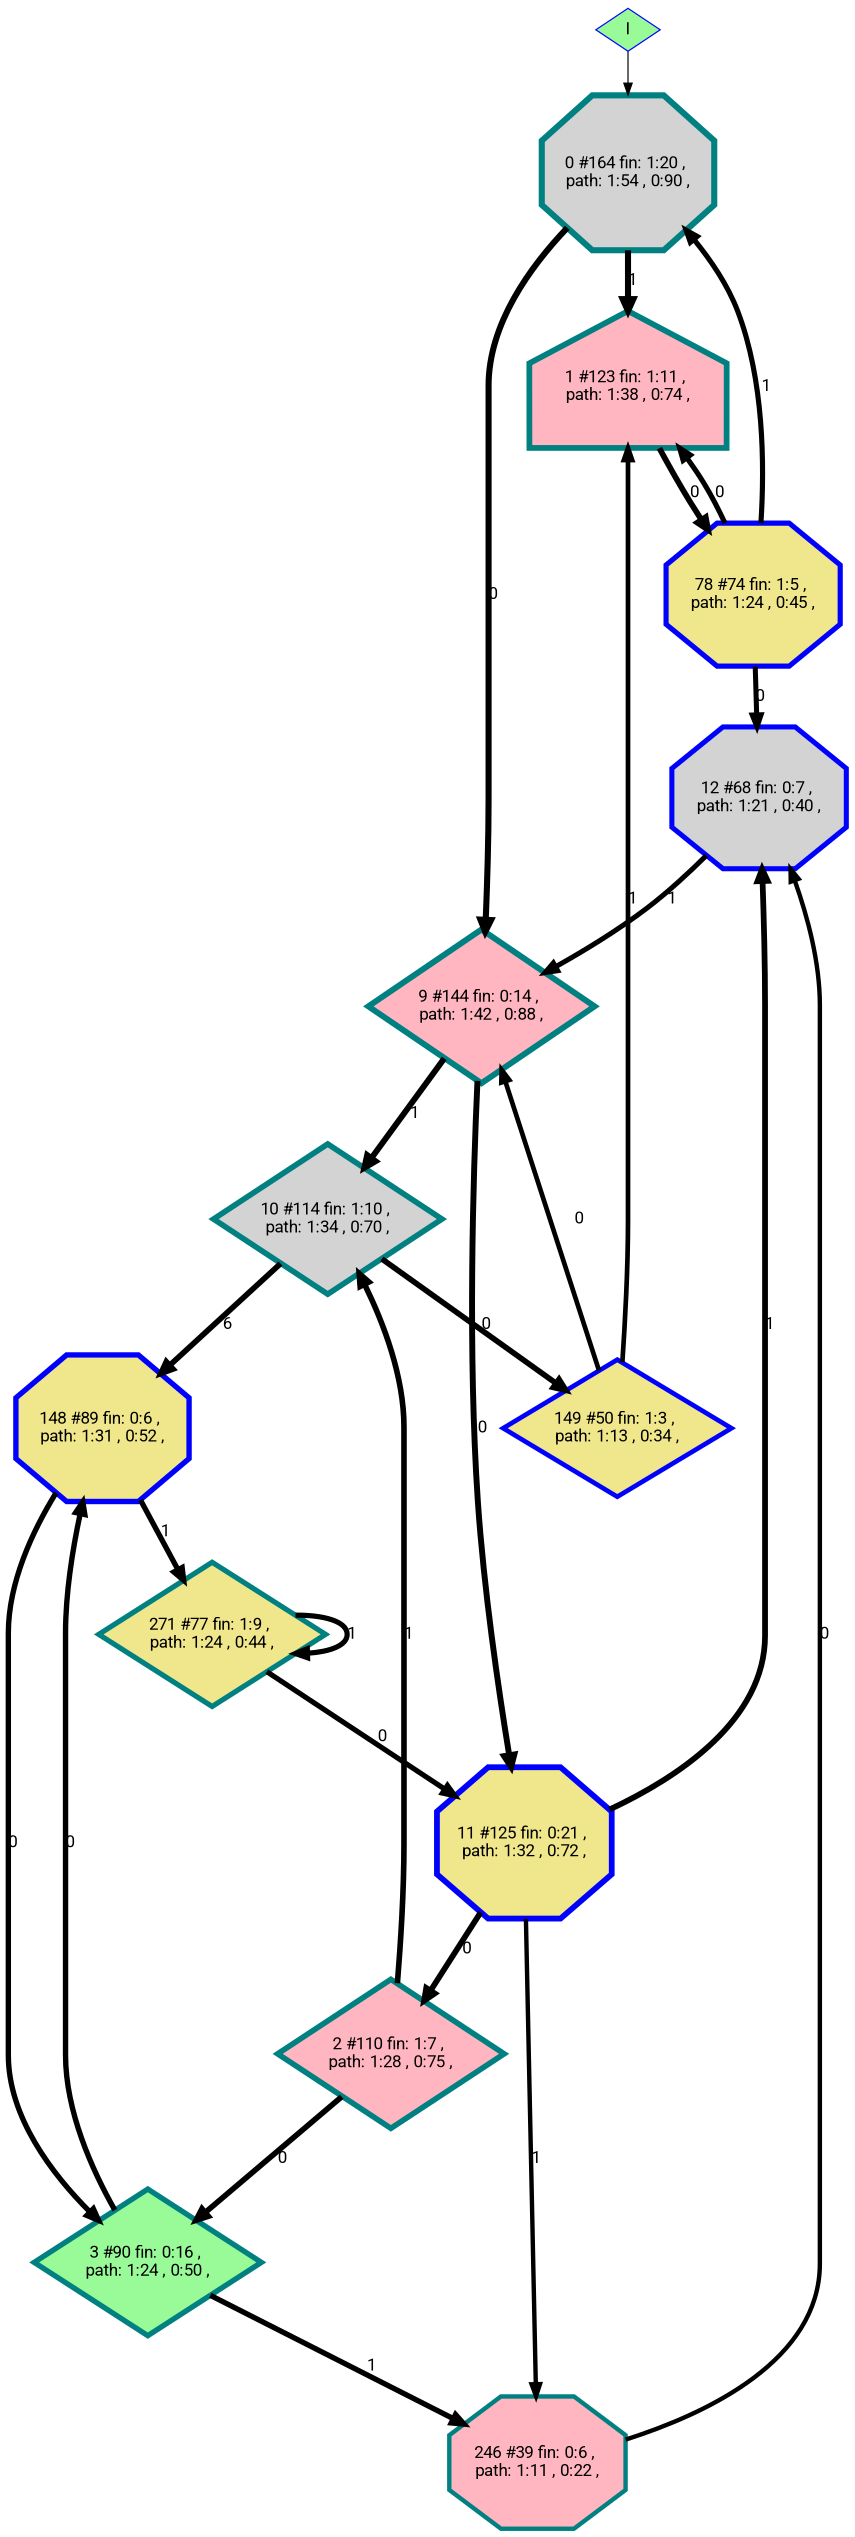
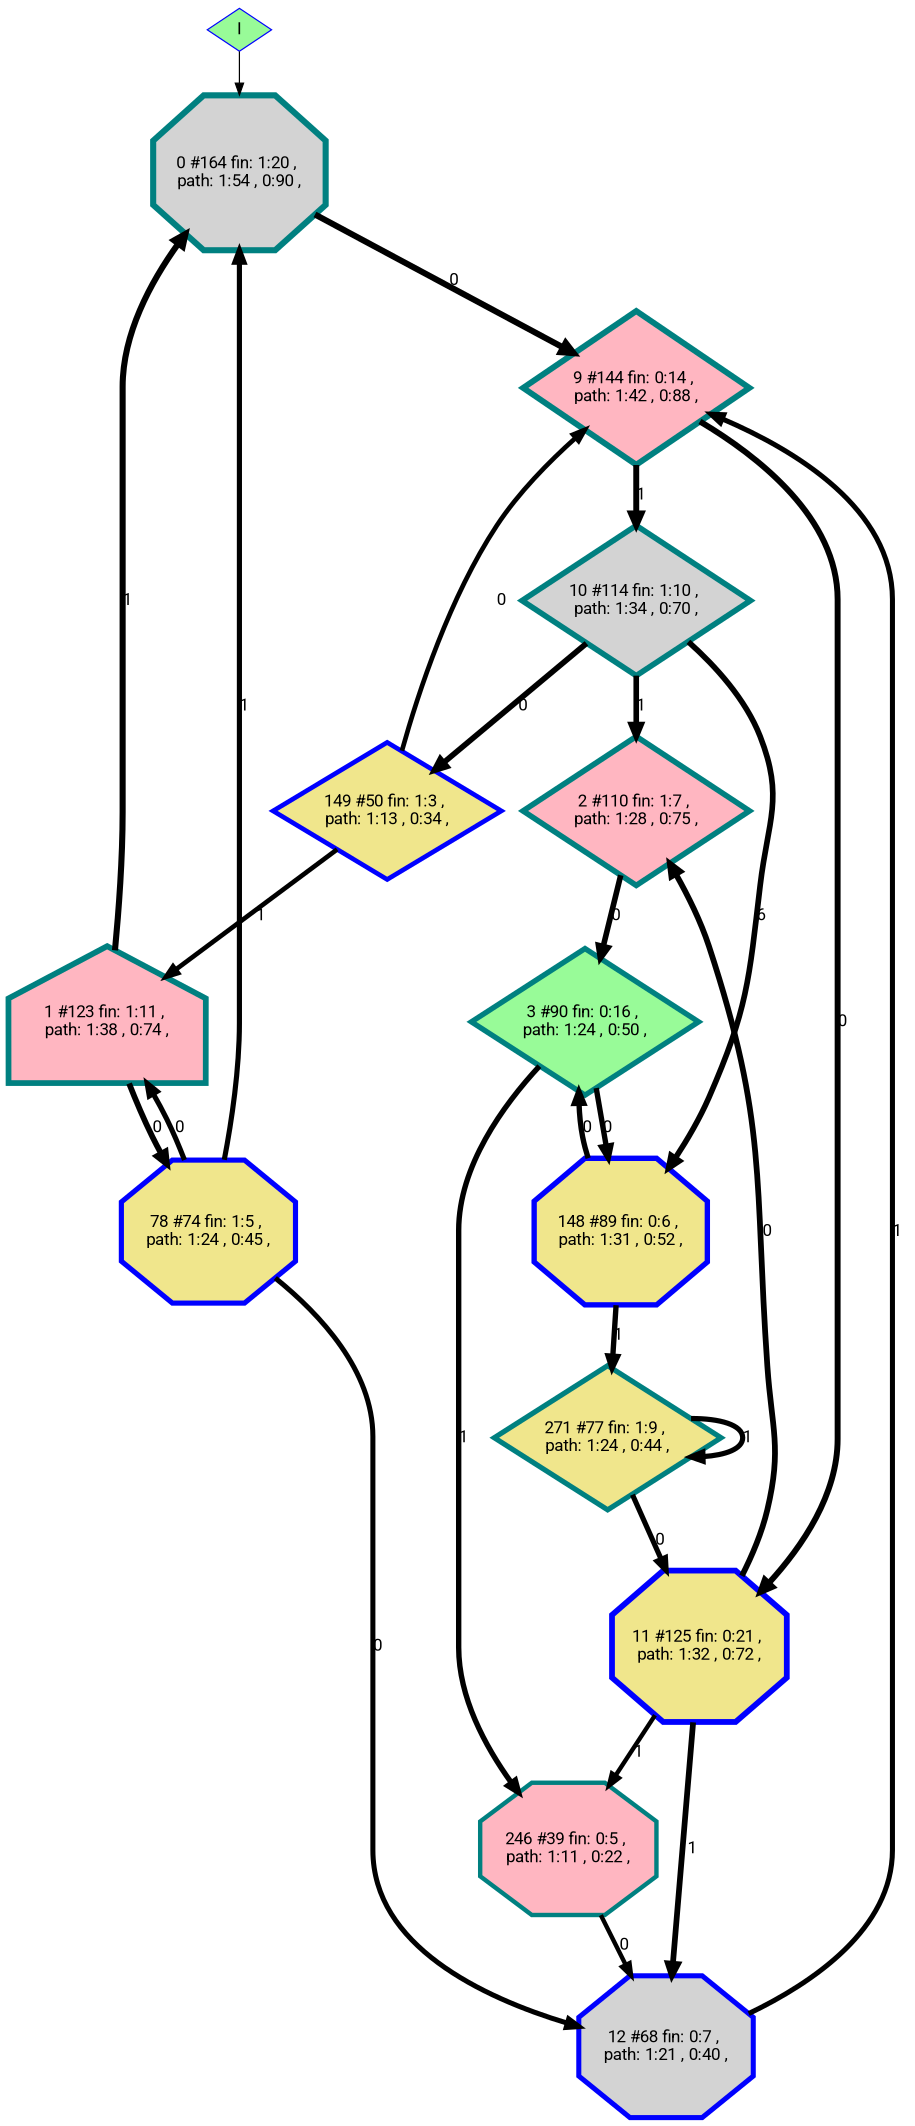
edge "0 #164 fin: 1:20 , path: 1:54 , 0:90 ," -> "1 #123 fin: 1:11 , path: 1:38 , 0:74 ,": reversed
edge "2 #110 fin: 1:7 , path: 1:28 , 0:75 ," -> "10 #114 fin: 1:10 , path: 1:34 , 0:70 ,": reversed
node "246 #39 fin: 0:6 , path: 1:11 , 0:22 ,": label "246 #39 fin: 0:6 , path: 1:11 , 0:22 ," -> "246 #39 fin: 0:5 , path: 1:11 , 0:22 ,"
